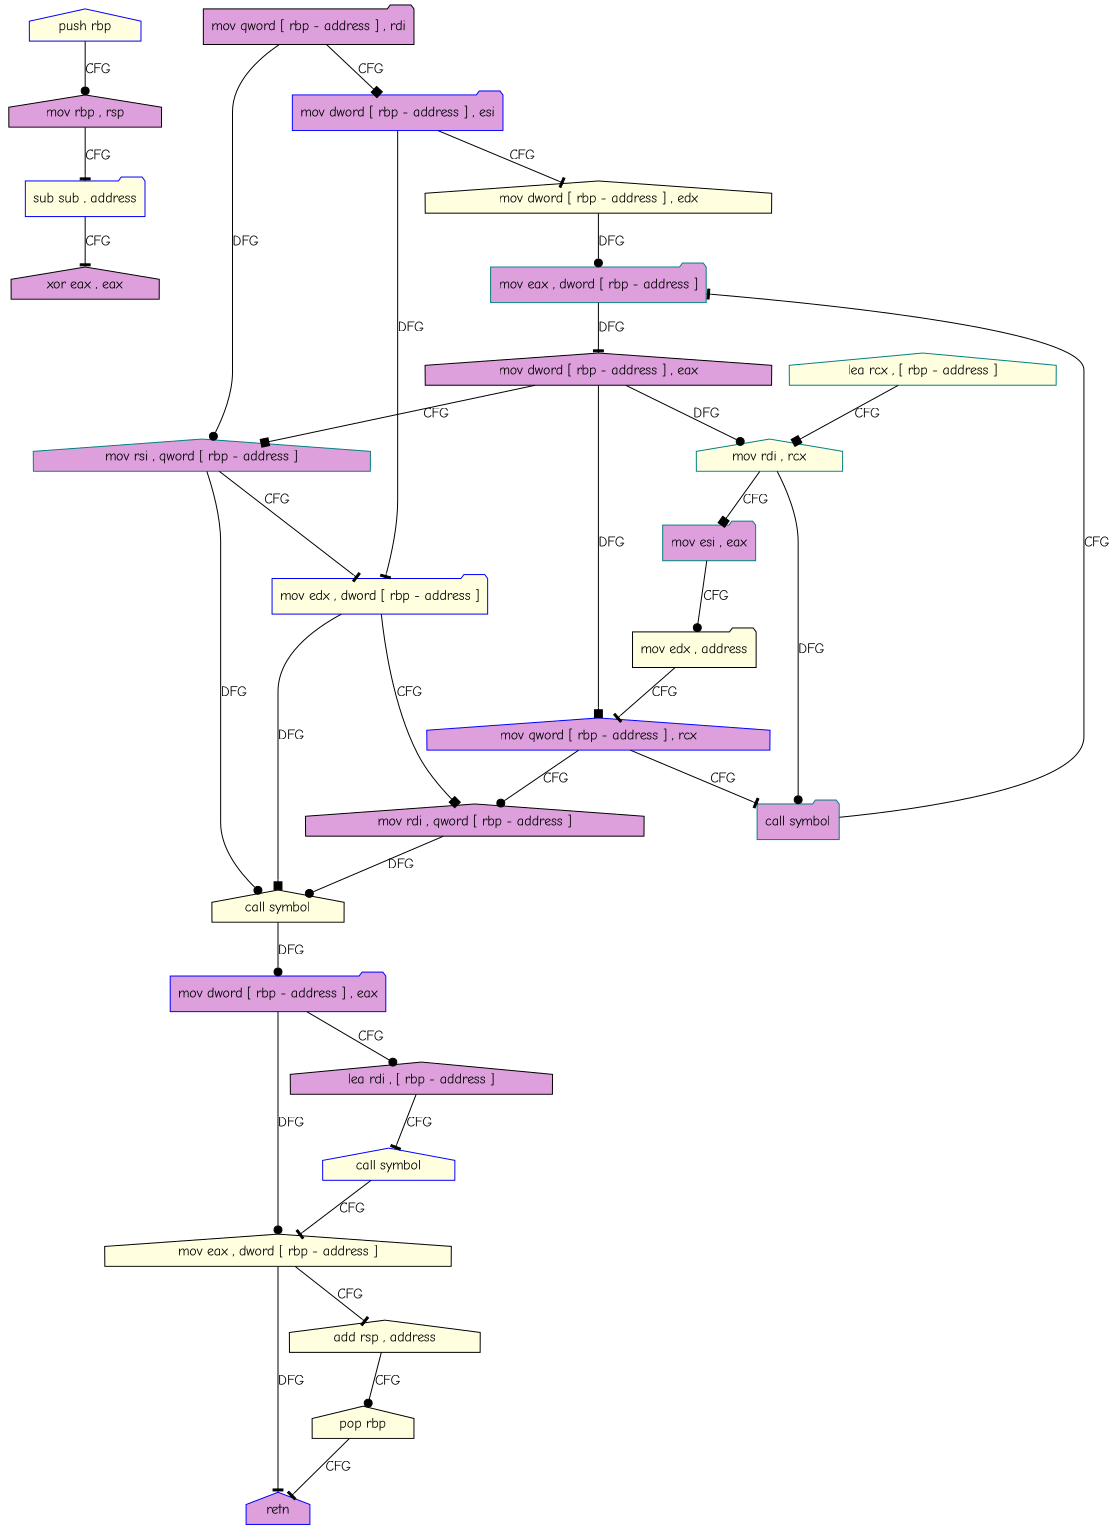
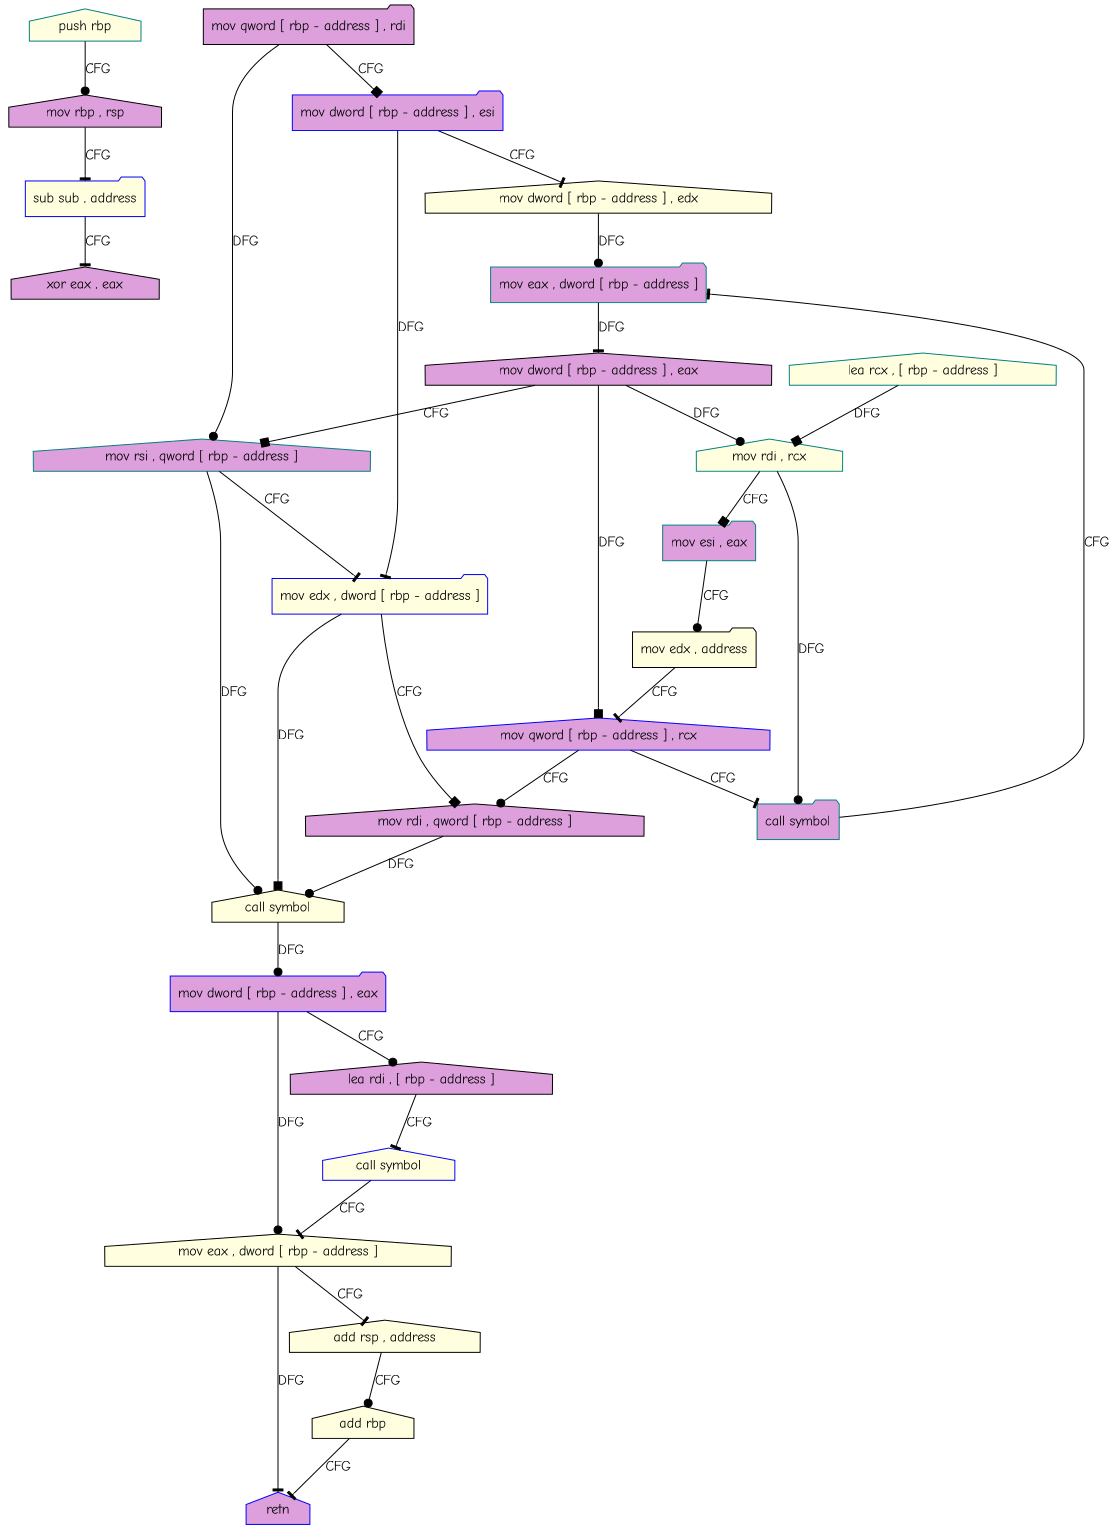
node "push rbp": color blue -> teal
edge "lea rcx , [ rbp - address ]" -> "mov rdi , rcx": label "CFG" -> "DFG"
node "pop rbp": label "pop rbp" -> "add rbp"
